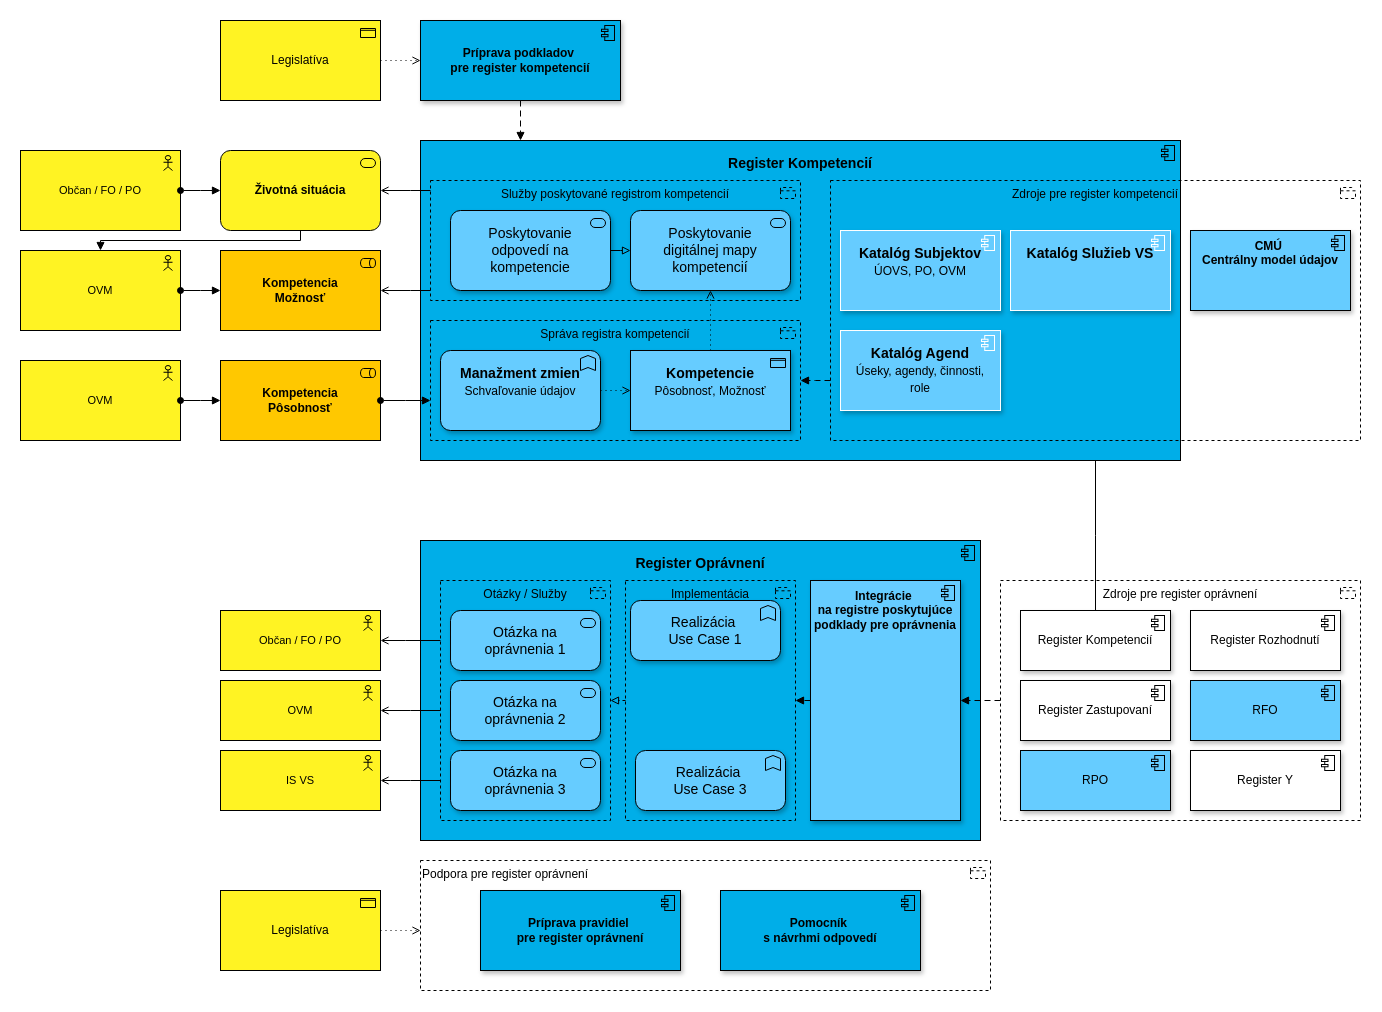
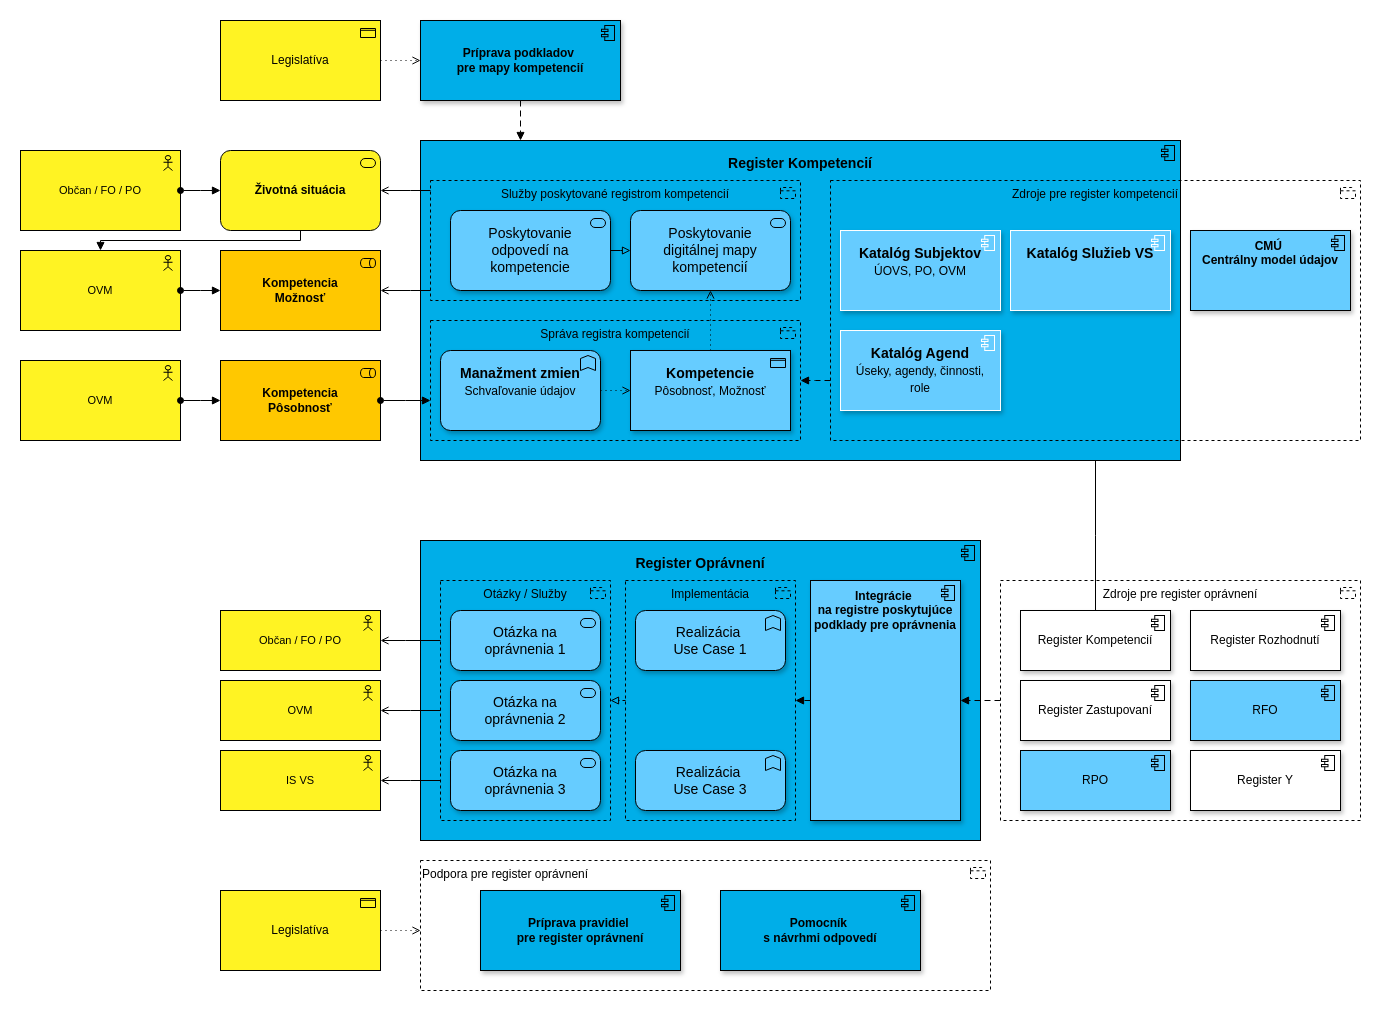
node "Príprava podkladov pre register kompetencií": label "Príprava podkladov pre register kompetencií" -> "Príprava podkladov pre mapy kompetencií"
node "Realizácia Use Case 1": moved (706, 631) -> (711, 641)
